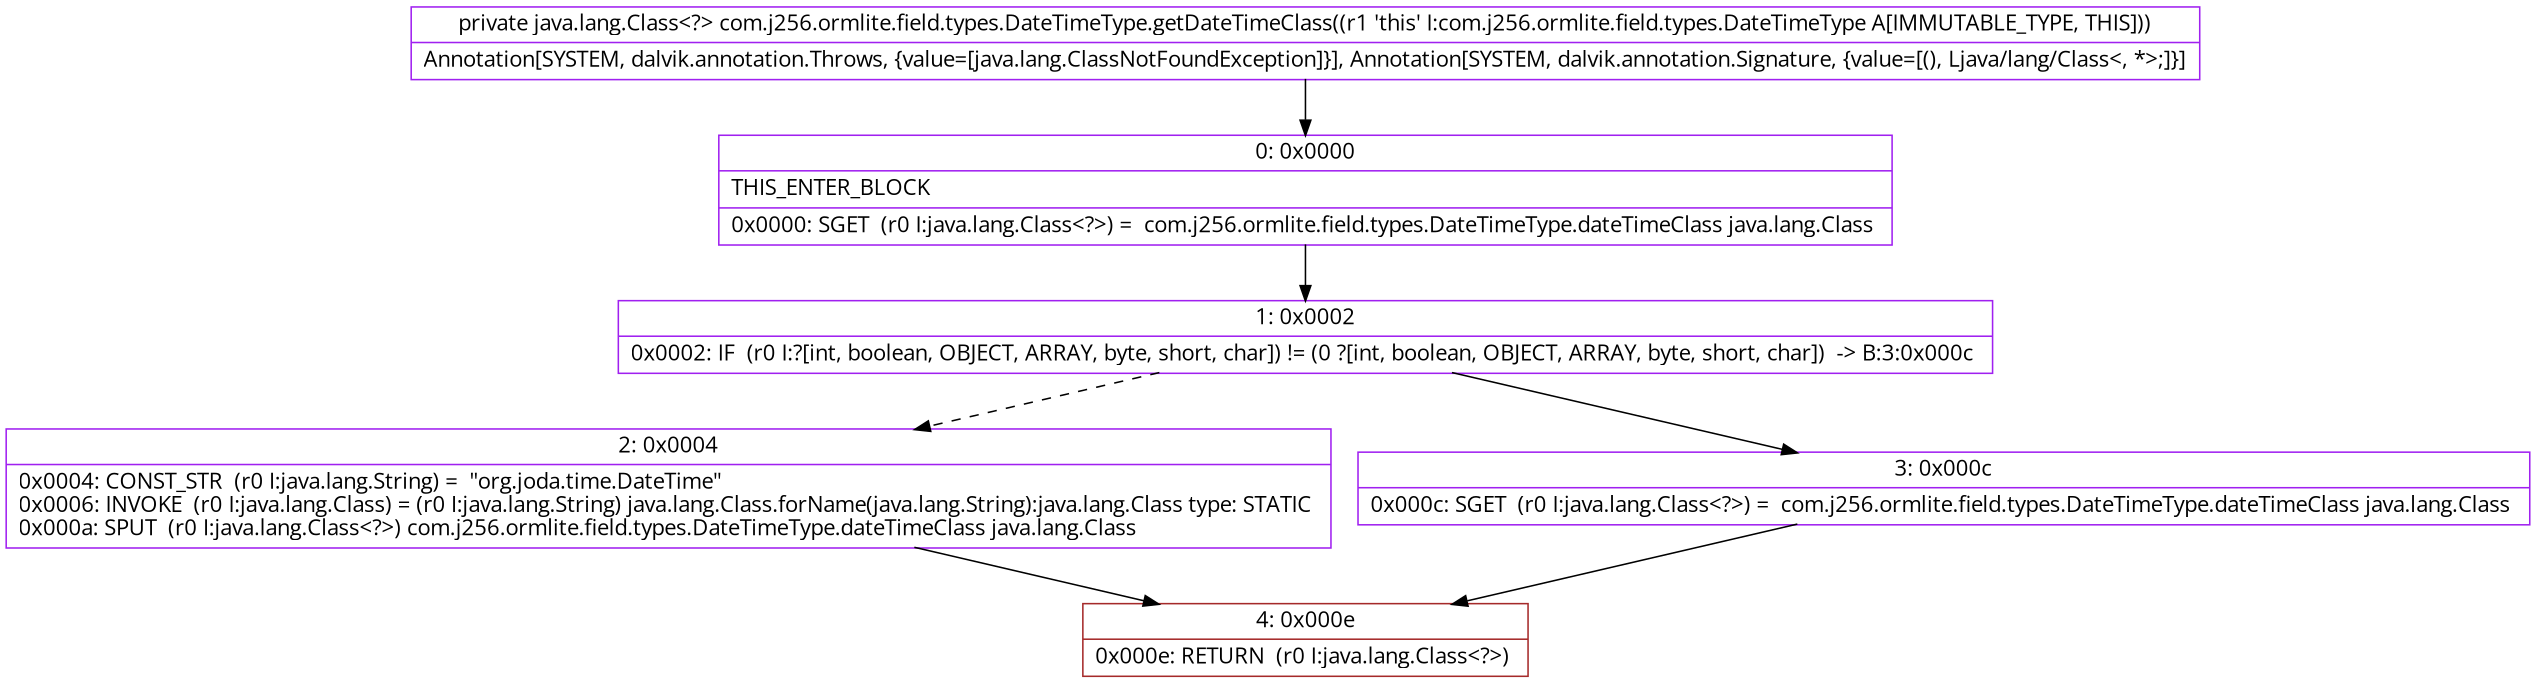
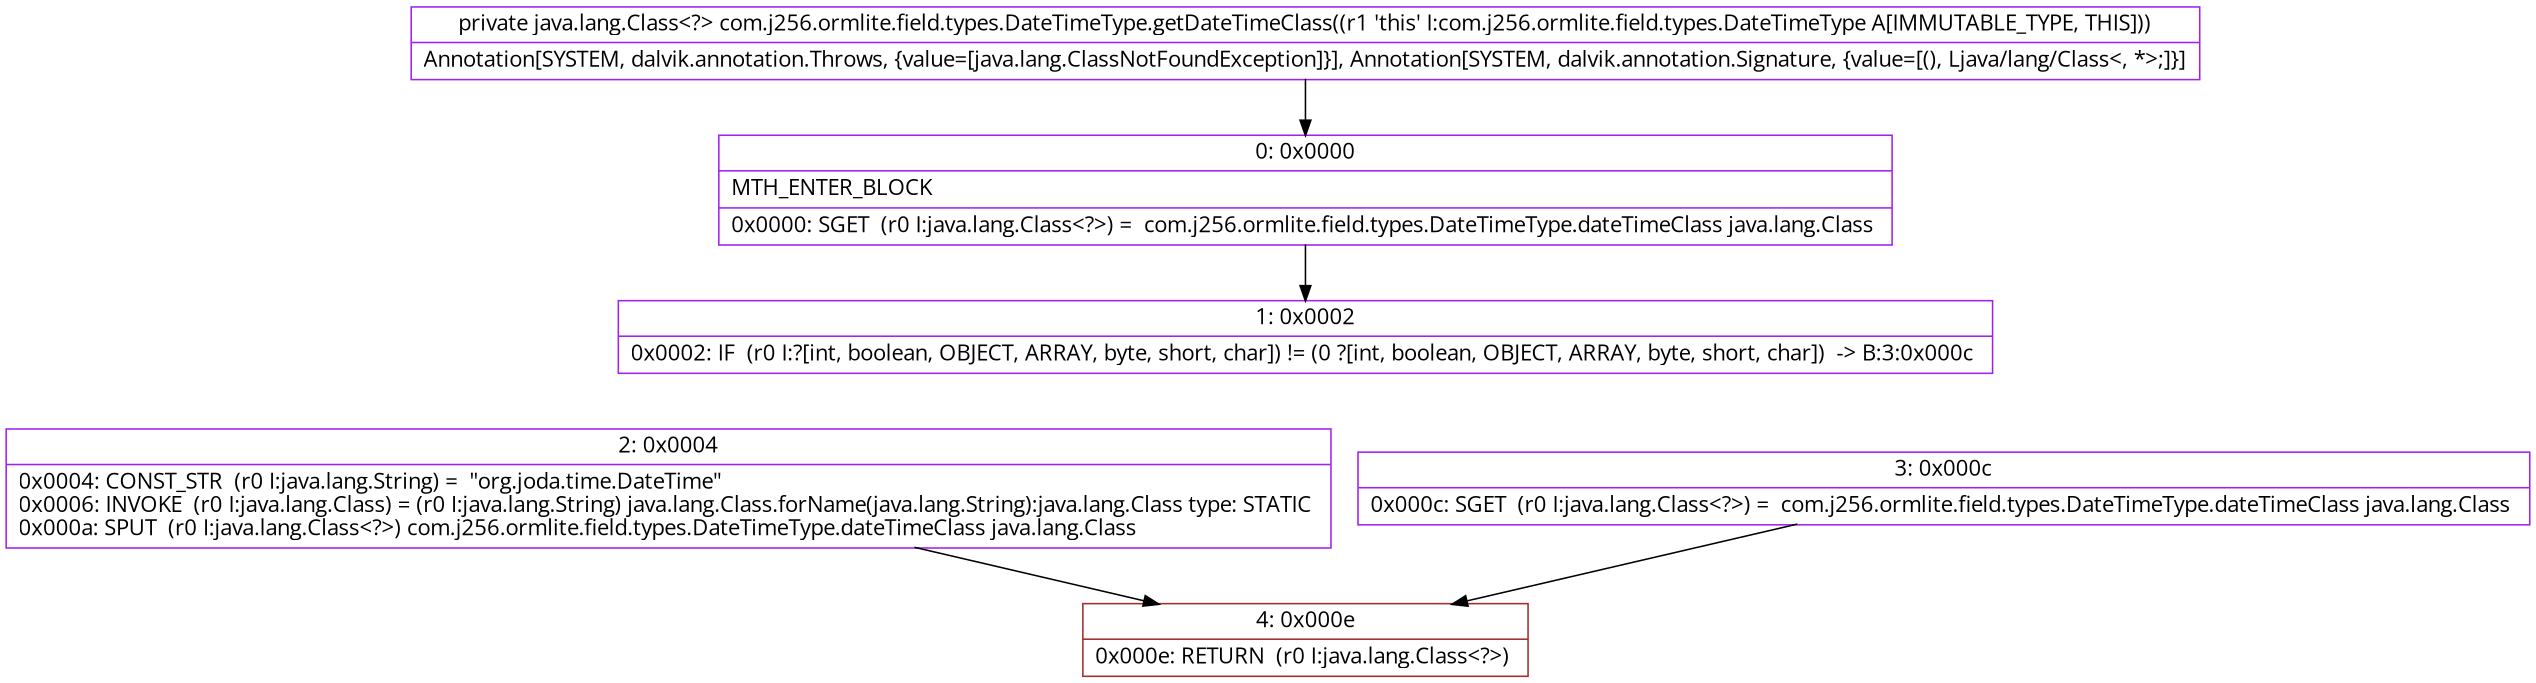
node "0: 0x0000": text "THIS_ENTER_BLOCK" -> "MTH_ENTER_BLOCK"
edge "1: 0x0002" -> "2: 0x0004": removed
edge "1: 0x0002" -> "3: 0x000c": removed
